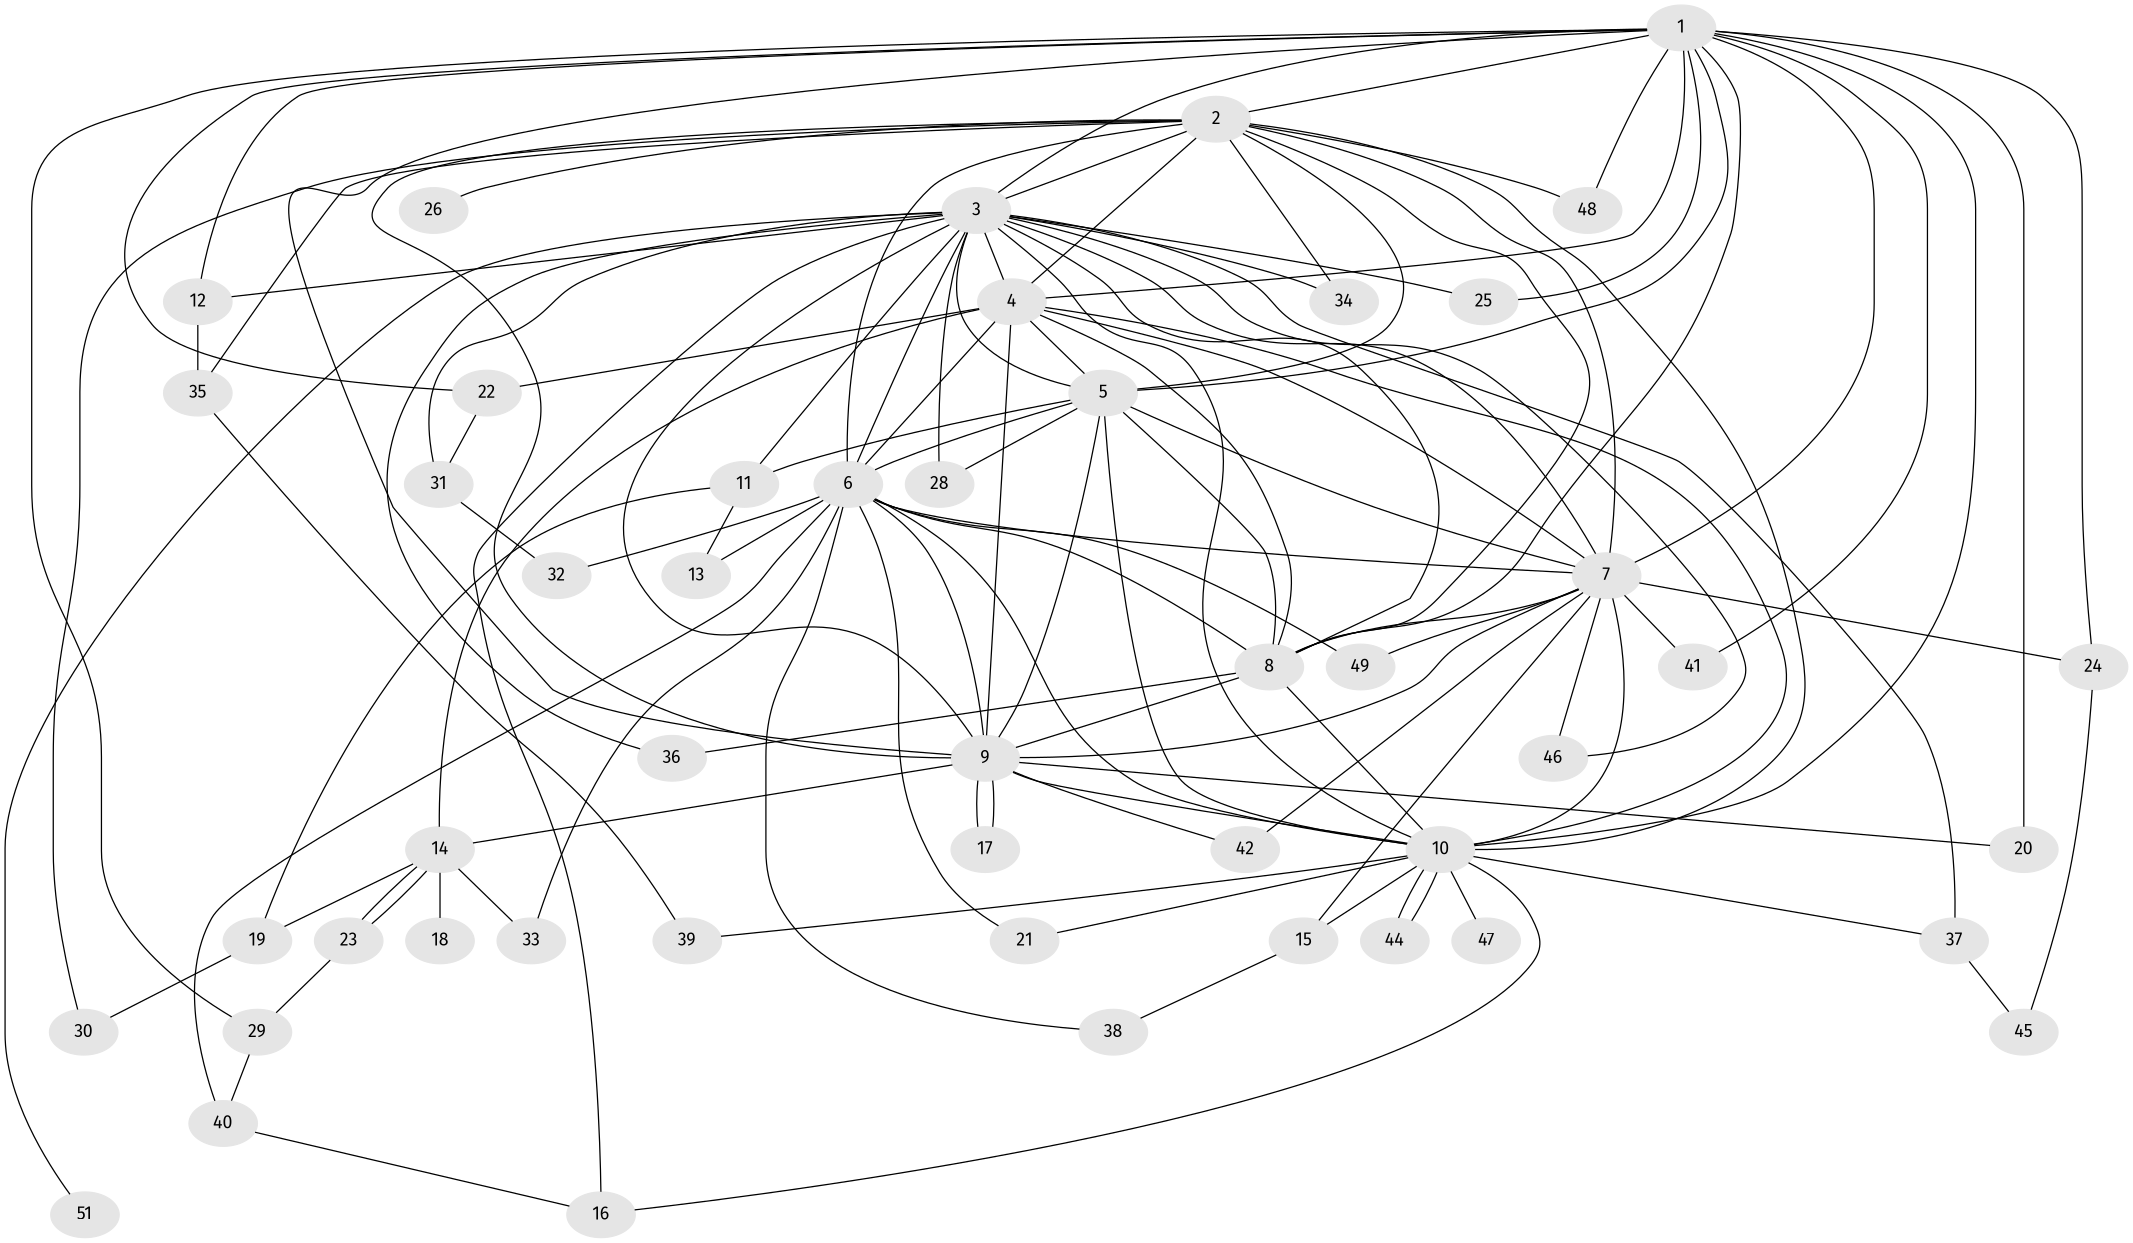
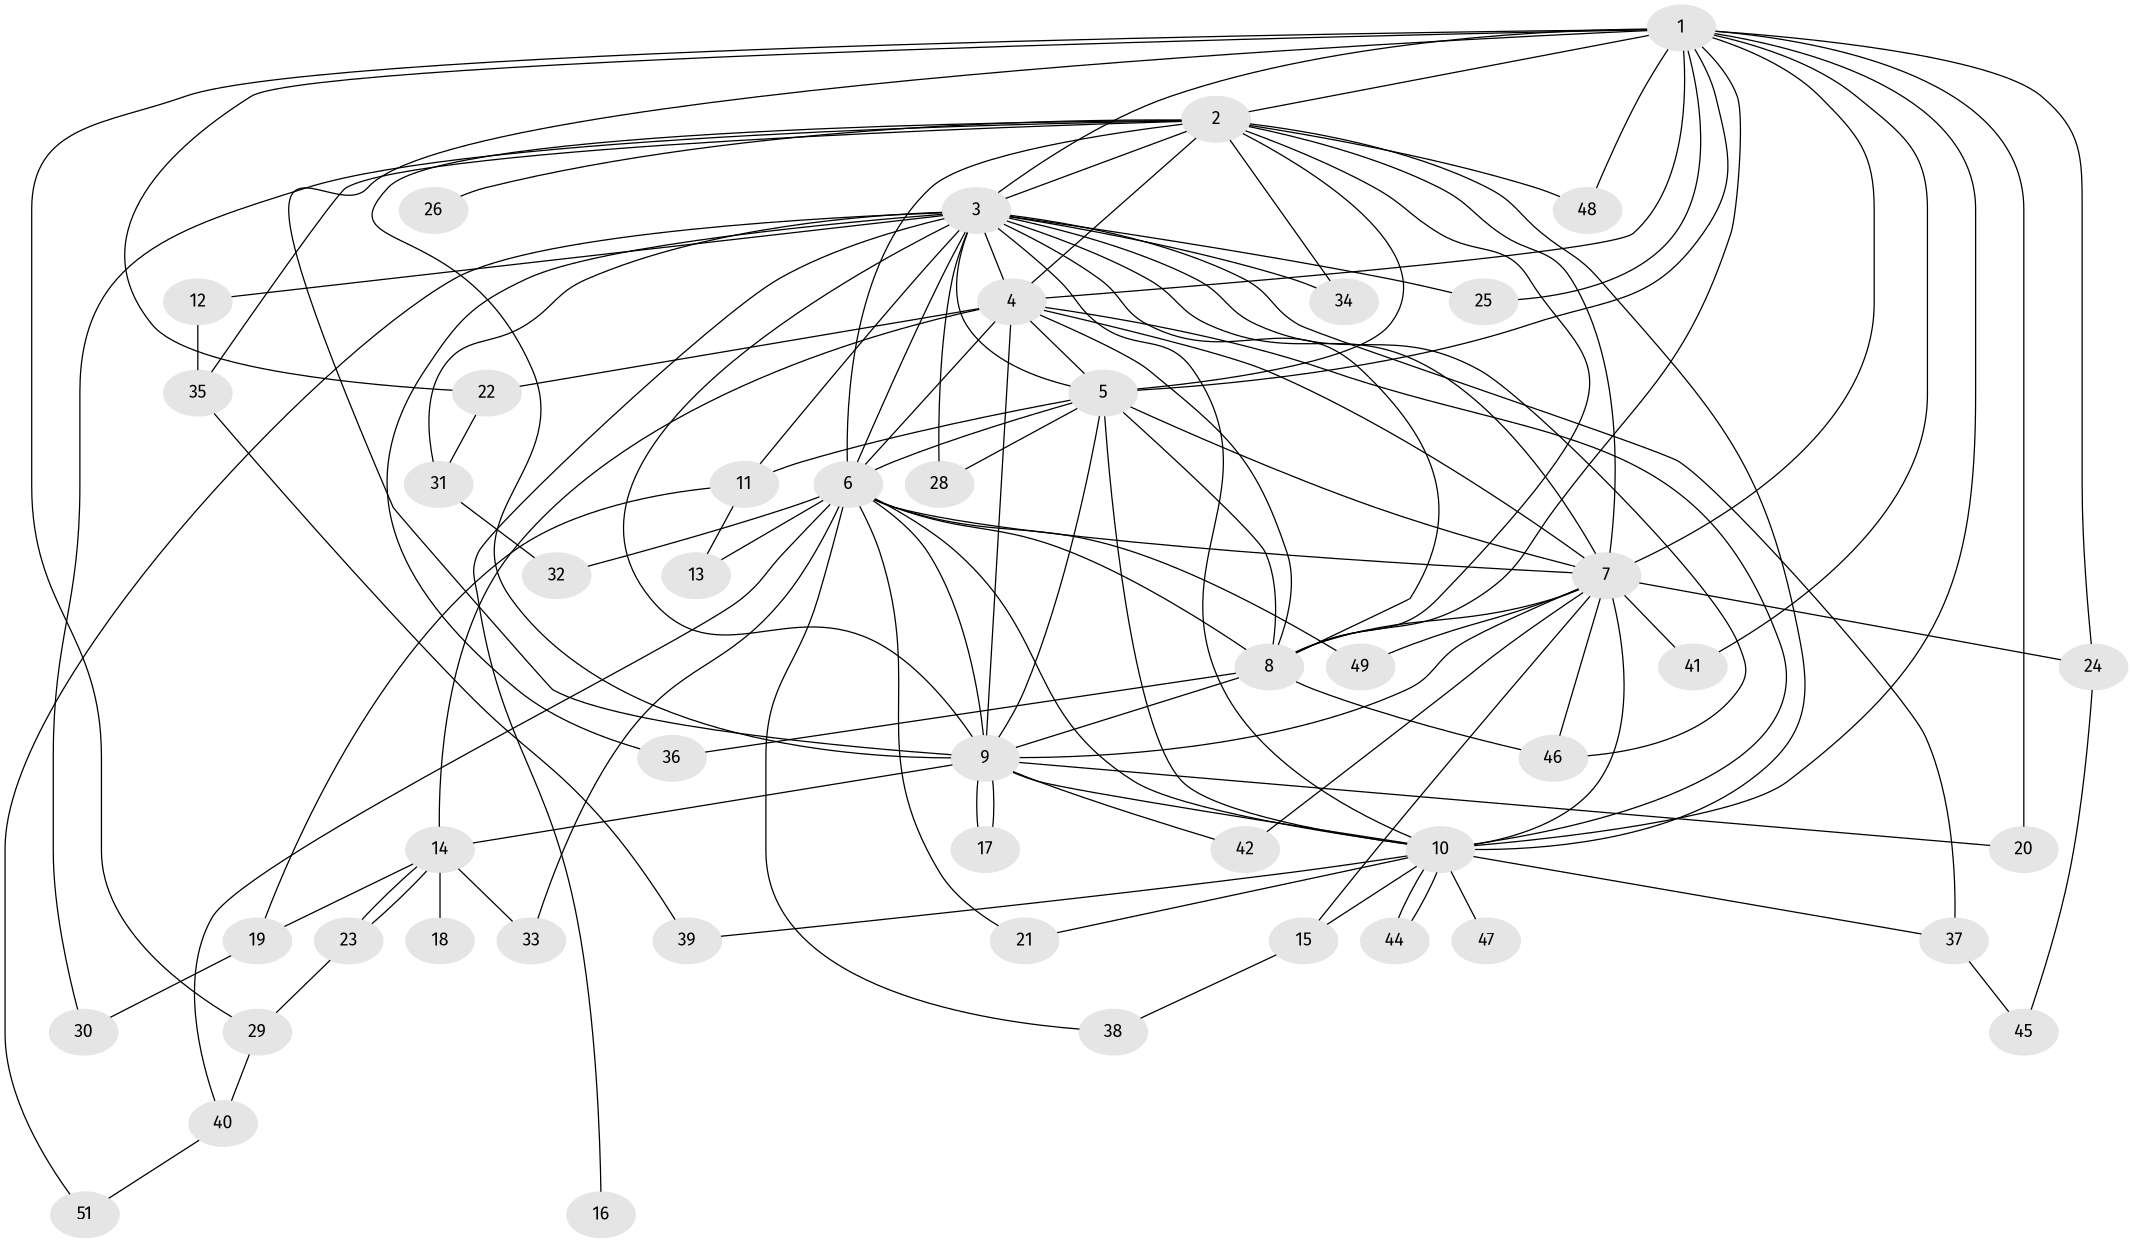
edge "1" -- "12": removed
edge "8" -- "10": now "8" -- "46"
edge "10" -- "16": removed
edge "40" -- "16": now "40" -- "51"
